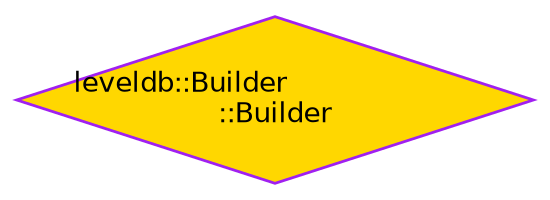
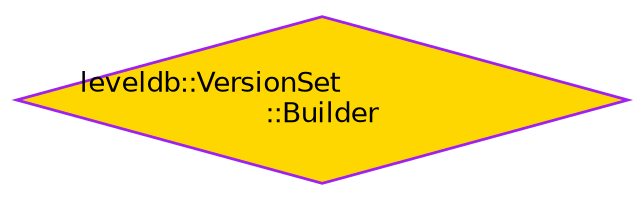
node "leveldb::Builder ::Builder": label "leveldb::Builder ::Builder" -> "leveldb::VersionSet ::Builder"
